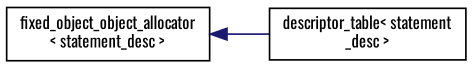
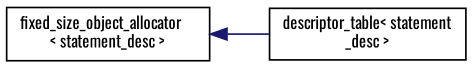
node "fixed_object_object_allocator < statement_desc >": label "fixed_object_object_allocator < statement_desc >" -> "fixed_size_object_allocator < statement_desc >"
